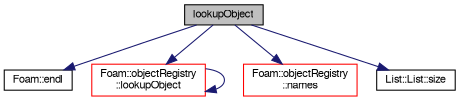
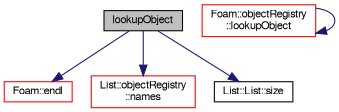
edge "lookupObject" -> "Foam::objectRegistry ::lookupObject": removed
node "Foam::endl": color black -> red
node "Foam::objectRegistry ::names": label "Foam::objectRegistry ::names" -> "List::objectRegistry ::names"
